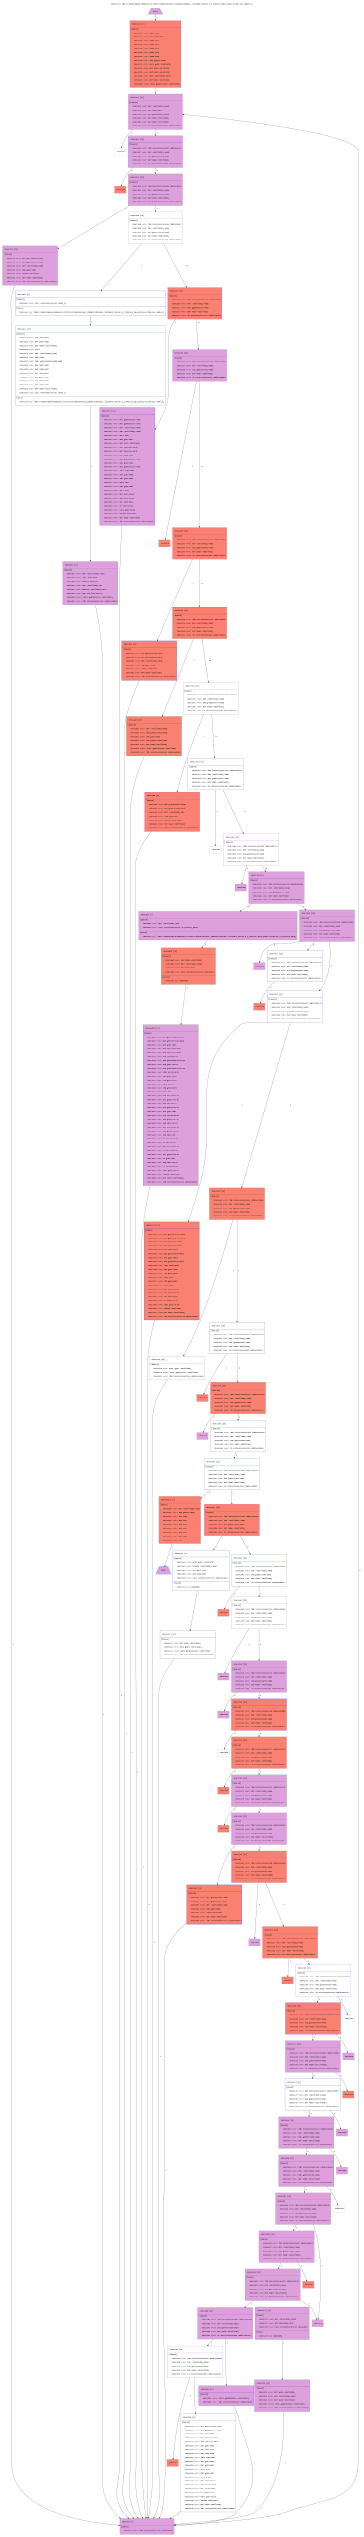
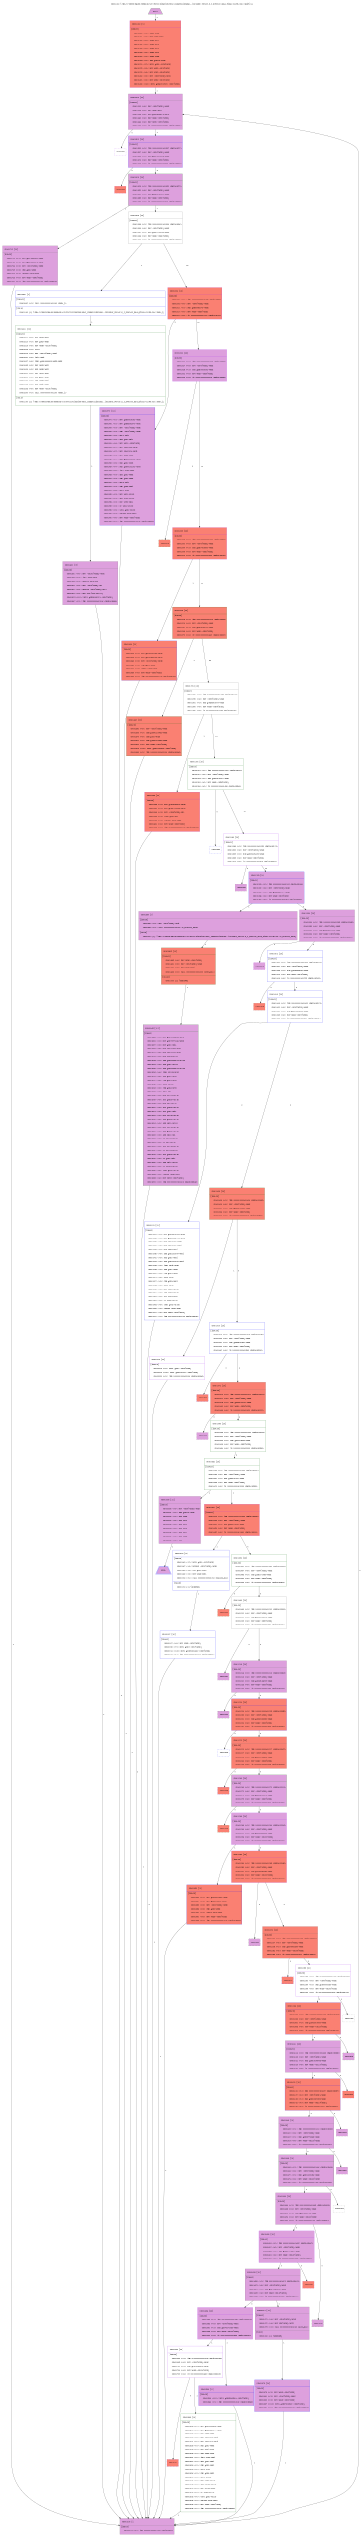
edge "0x4013e6 [28]" -> "0x40141e [28]": now "0x401402 [28]" -> "0x40141e [28]"
node "0x401921 [91]": fillcolor salmon -> white
node "0x40202e [21]": fillcolor salmon -> plum
node "0x401632 [28]": fillcolor white -> salmon
edge "0x4016be [28]" -> "0x402100": now "0x4016be [28]" -> "0x401871 [13]"
